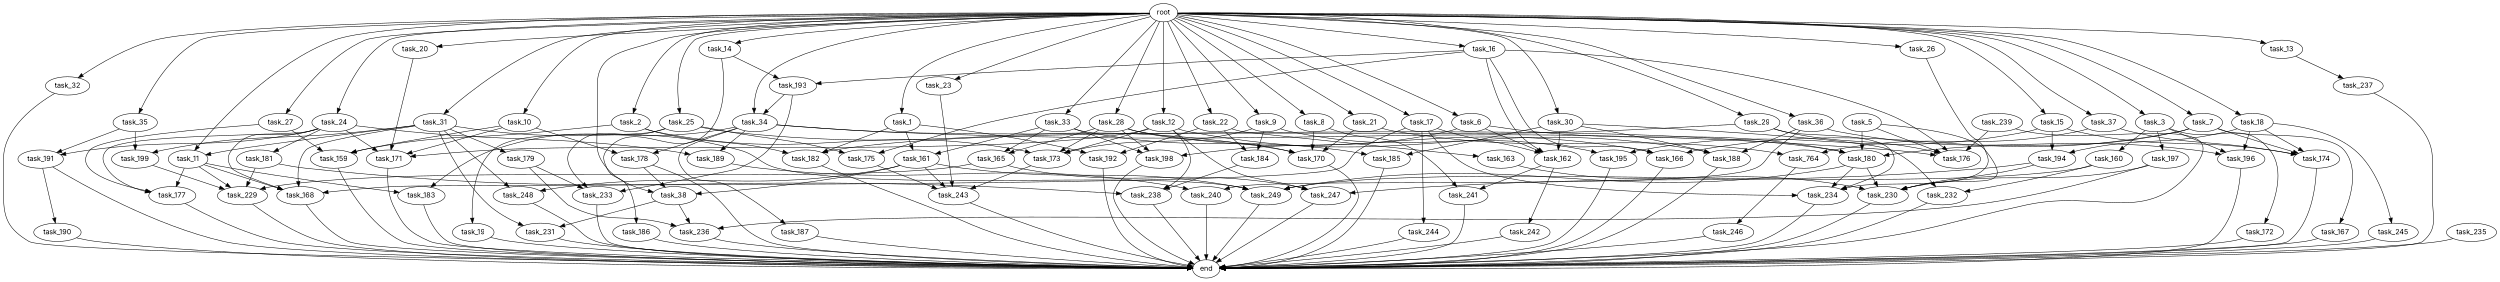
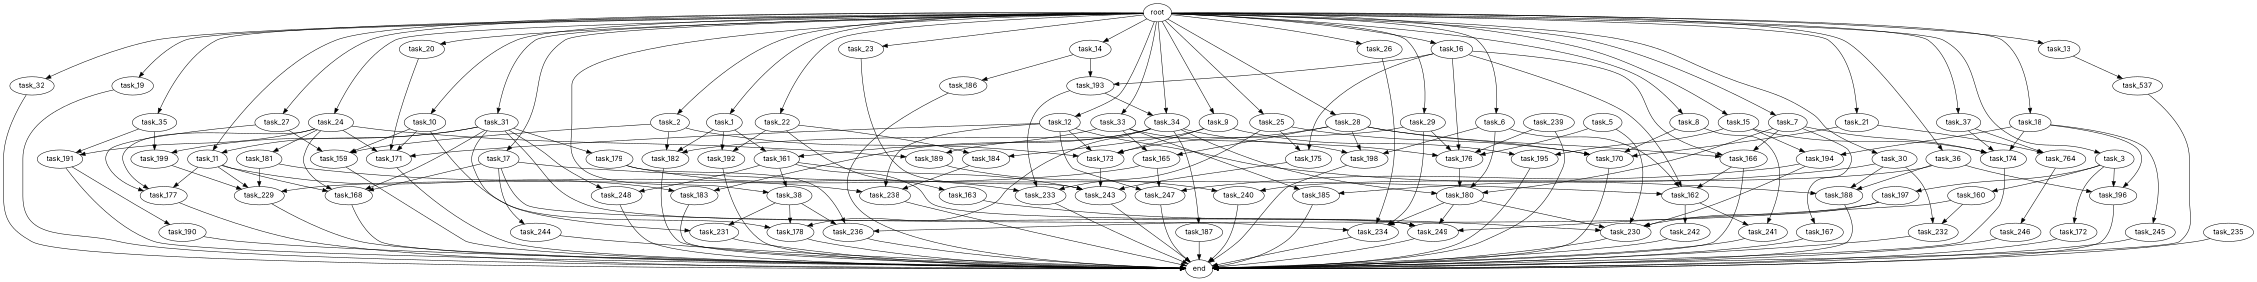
node "task_237": label "task_237" -> "task_537"
edge "task_30" -> "task_162": now "task_166" -> "task_162"
edge "task_5" -> "task_180": now "task_176" -> "task_180"
edge "task_25" -> "task_19": now "root" -> "task_19"
edge "task_178" -> "task_38": reversed
